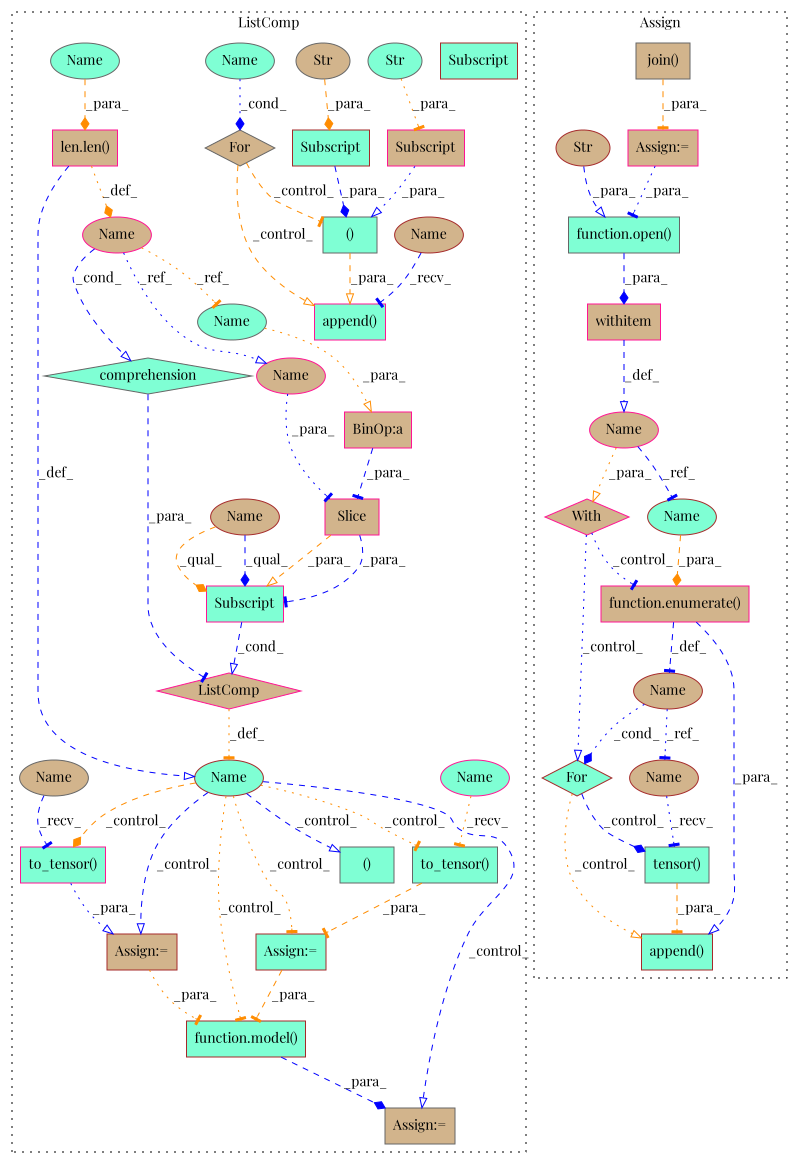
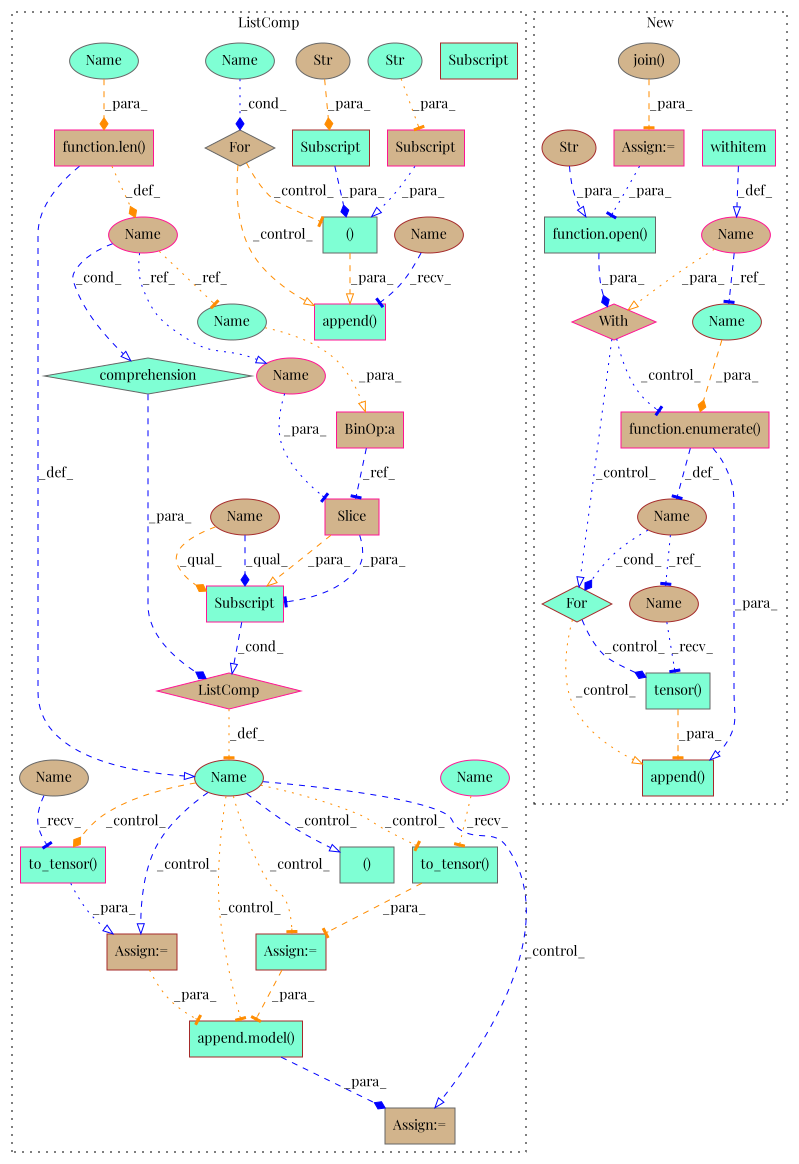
cluster "Assign": label "Assign" -> "New"
node "join()": shape box -> ellipse
node "len.len()": label "len.len()" -> "function.len()"
edge "function.open()" -> "withitem": now "function.open()" -> "With"
node "withitem": fillcolor tan -> aquamarine
edge "BinOp:a" -> "Slice": label "_para_" -> "_ref_"
edge "comprehension" -> "ListComp": arrowhead tee -> diamond
node "function.model()": label "function.model()" -> "append.model()"
